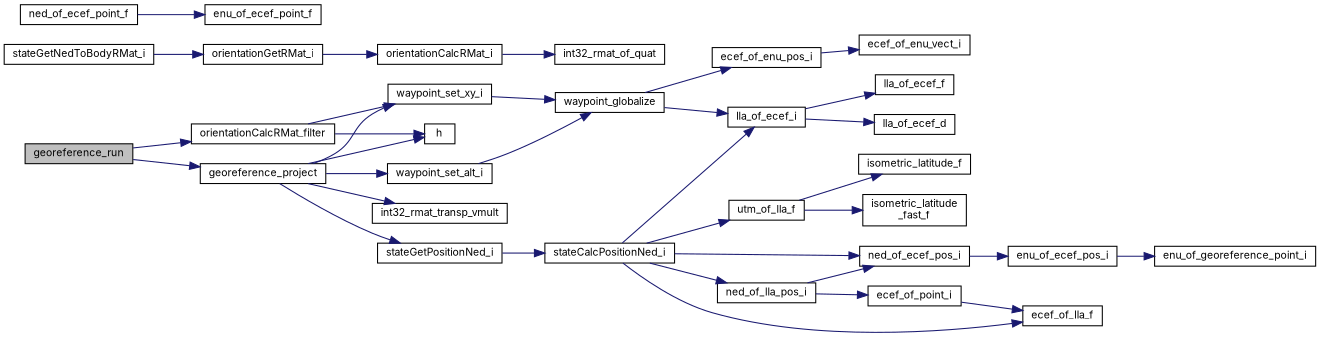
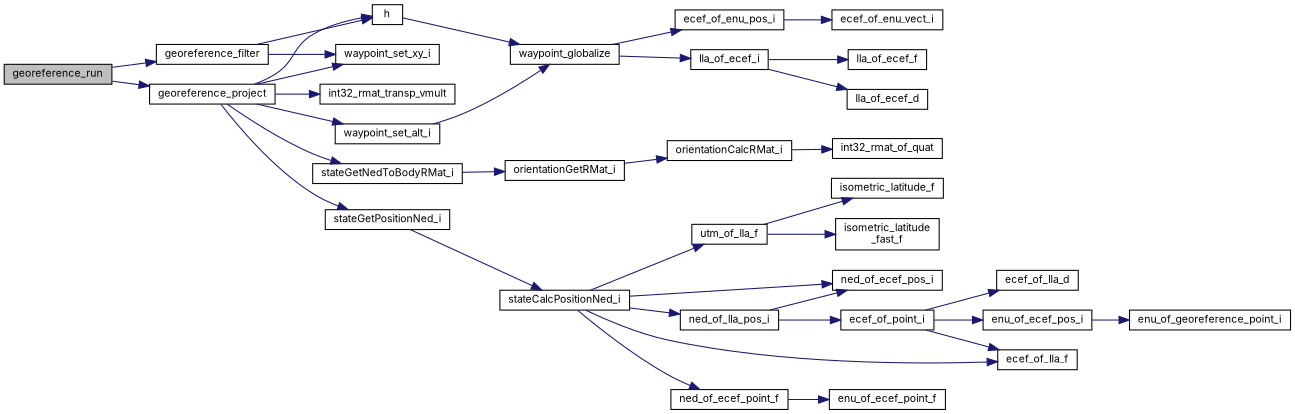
edge "waypoint_set_xy_i" -> "waypoint_globalize": now "h" -> "waypoint_globalize"
node "orientationCalcRMat_filter": label "orientationCalcRMat_filter" -> "georeference_filter"
edge "georeference_project" -> "stateGetNedToBodyRMat_i": added
edge "stateCalcPositionNed_i" -> "lla_of_ecef_i": now "stateCalcPositionNed_i" -> "ned_of_ecef_point_f"
edge "ned_of_ecef_pos_i" -> "enu_of_ecef_pos_i": now "ecef_of_point_i" -> "enu_of_ecef_pos_i"
node "ecef_of_lla_d": added
